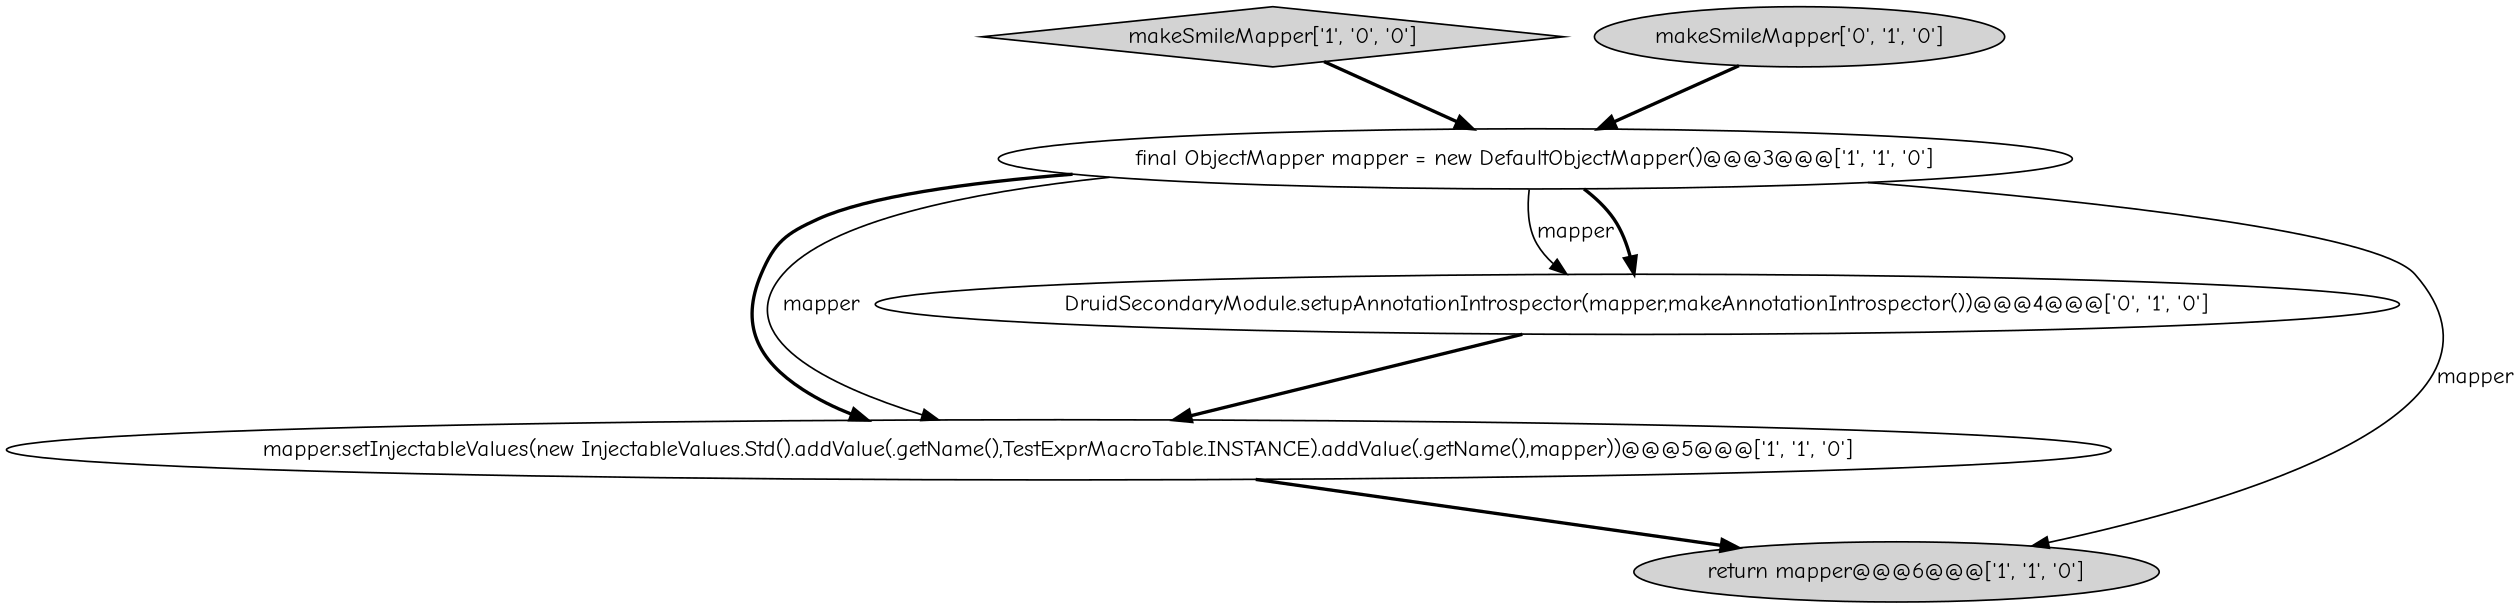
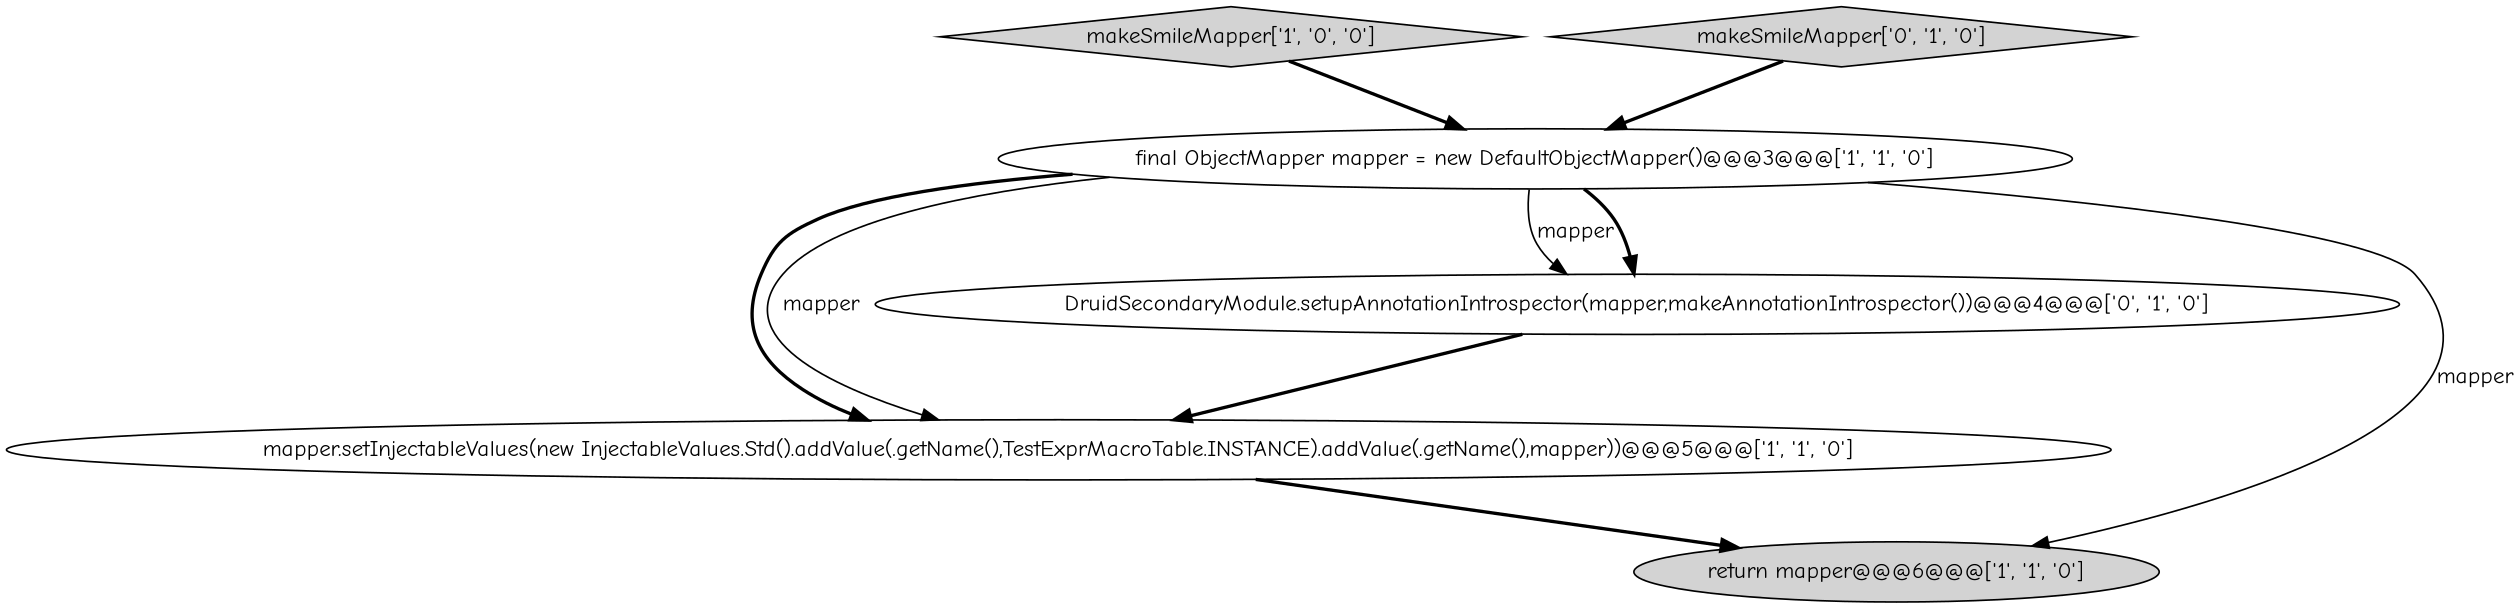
node "makeSmileMapper['0', '1', '0']": shape ellipse -> diamond
